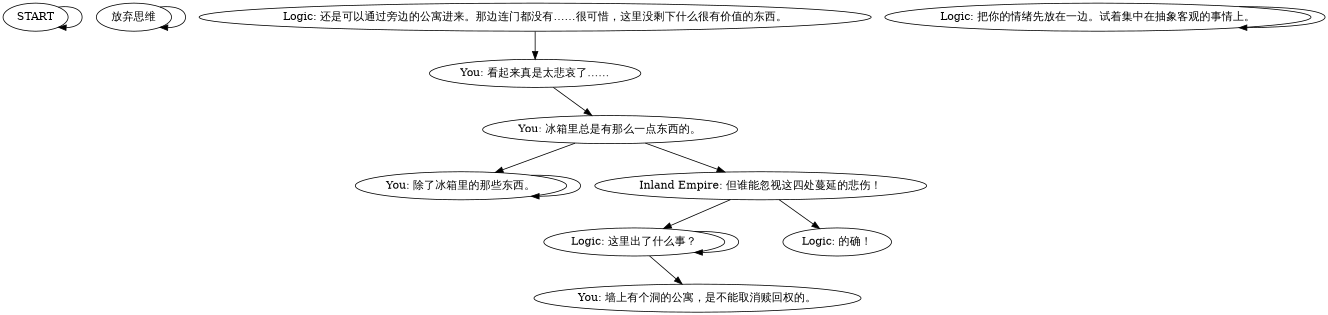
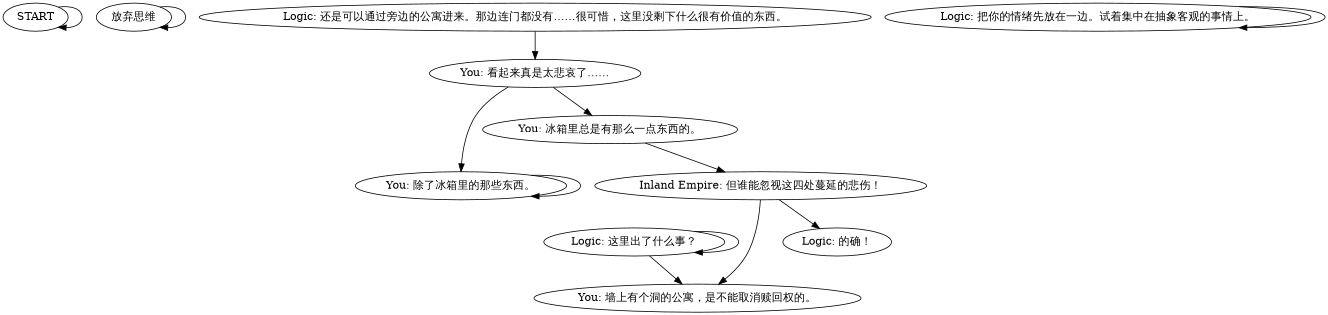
edge "You: 冰箱里总是有那么一点东西的。" -> "You: 除了冰箱里的那些东西。": now "You: 看起来真是太悲哀了……" -> "You: 除了冰箱里的那些东西。"
edge "Inland Empire: 但谁能忽视这四处蔓延的悲伤！" -> "Logic: 这里出了什么事？": now "Inland Empire: 但谁能忽视这四处蔓延的悲伤！" -> "You: 墙上有个洞的公寓，是不能取消赎回权的。"
